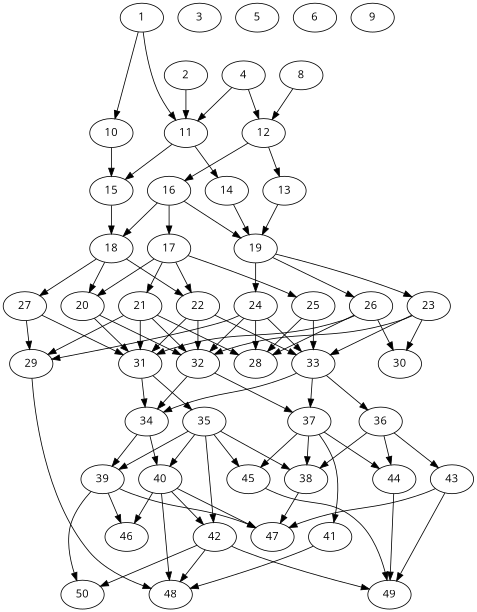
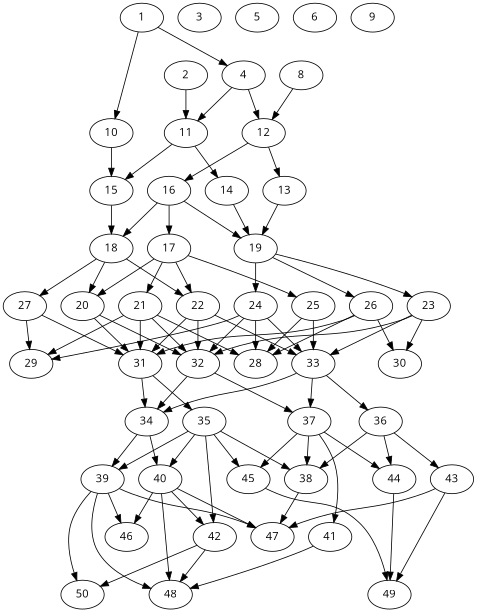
edge "1" -> "11": now "1" -> "4"
edge "29" -> "48": now "39" -> "48"
edge "42" -> "49": removed
